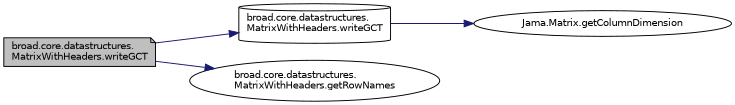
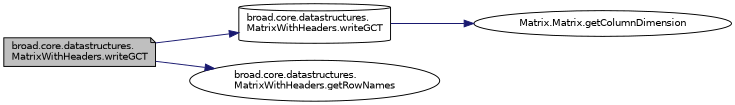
node "Jama.Matrix.getColumnDimension": label "Jama.Matrix.getColumnDimension" -> "Matrix.Matrix.getColumnDimension"
